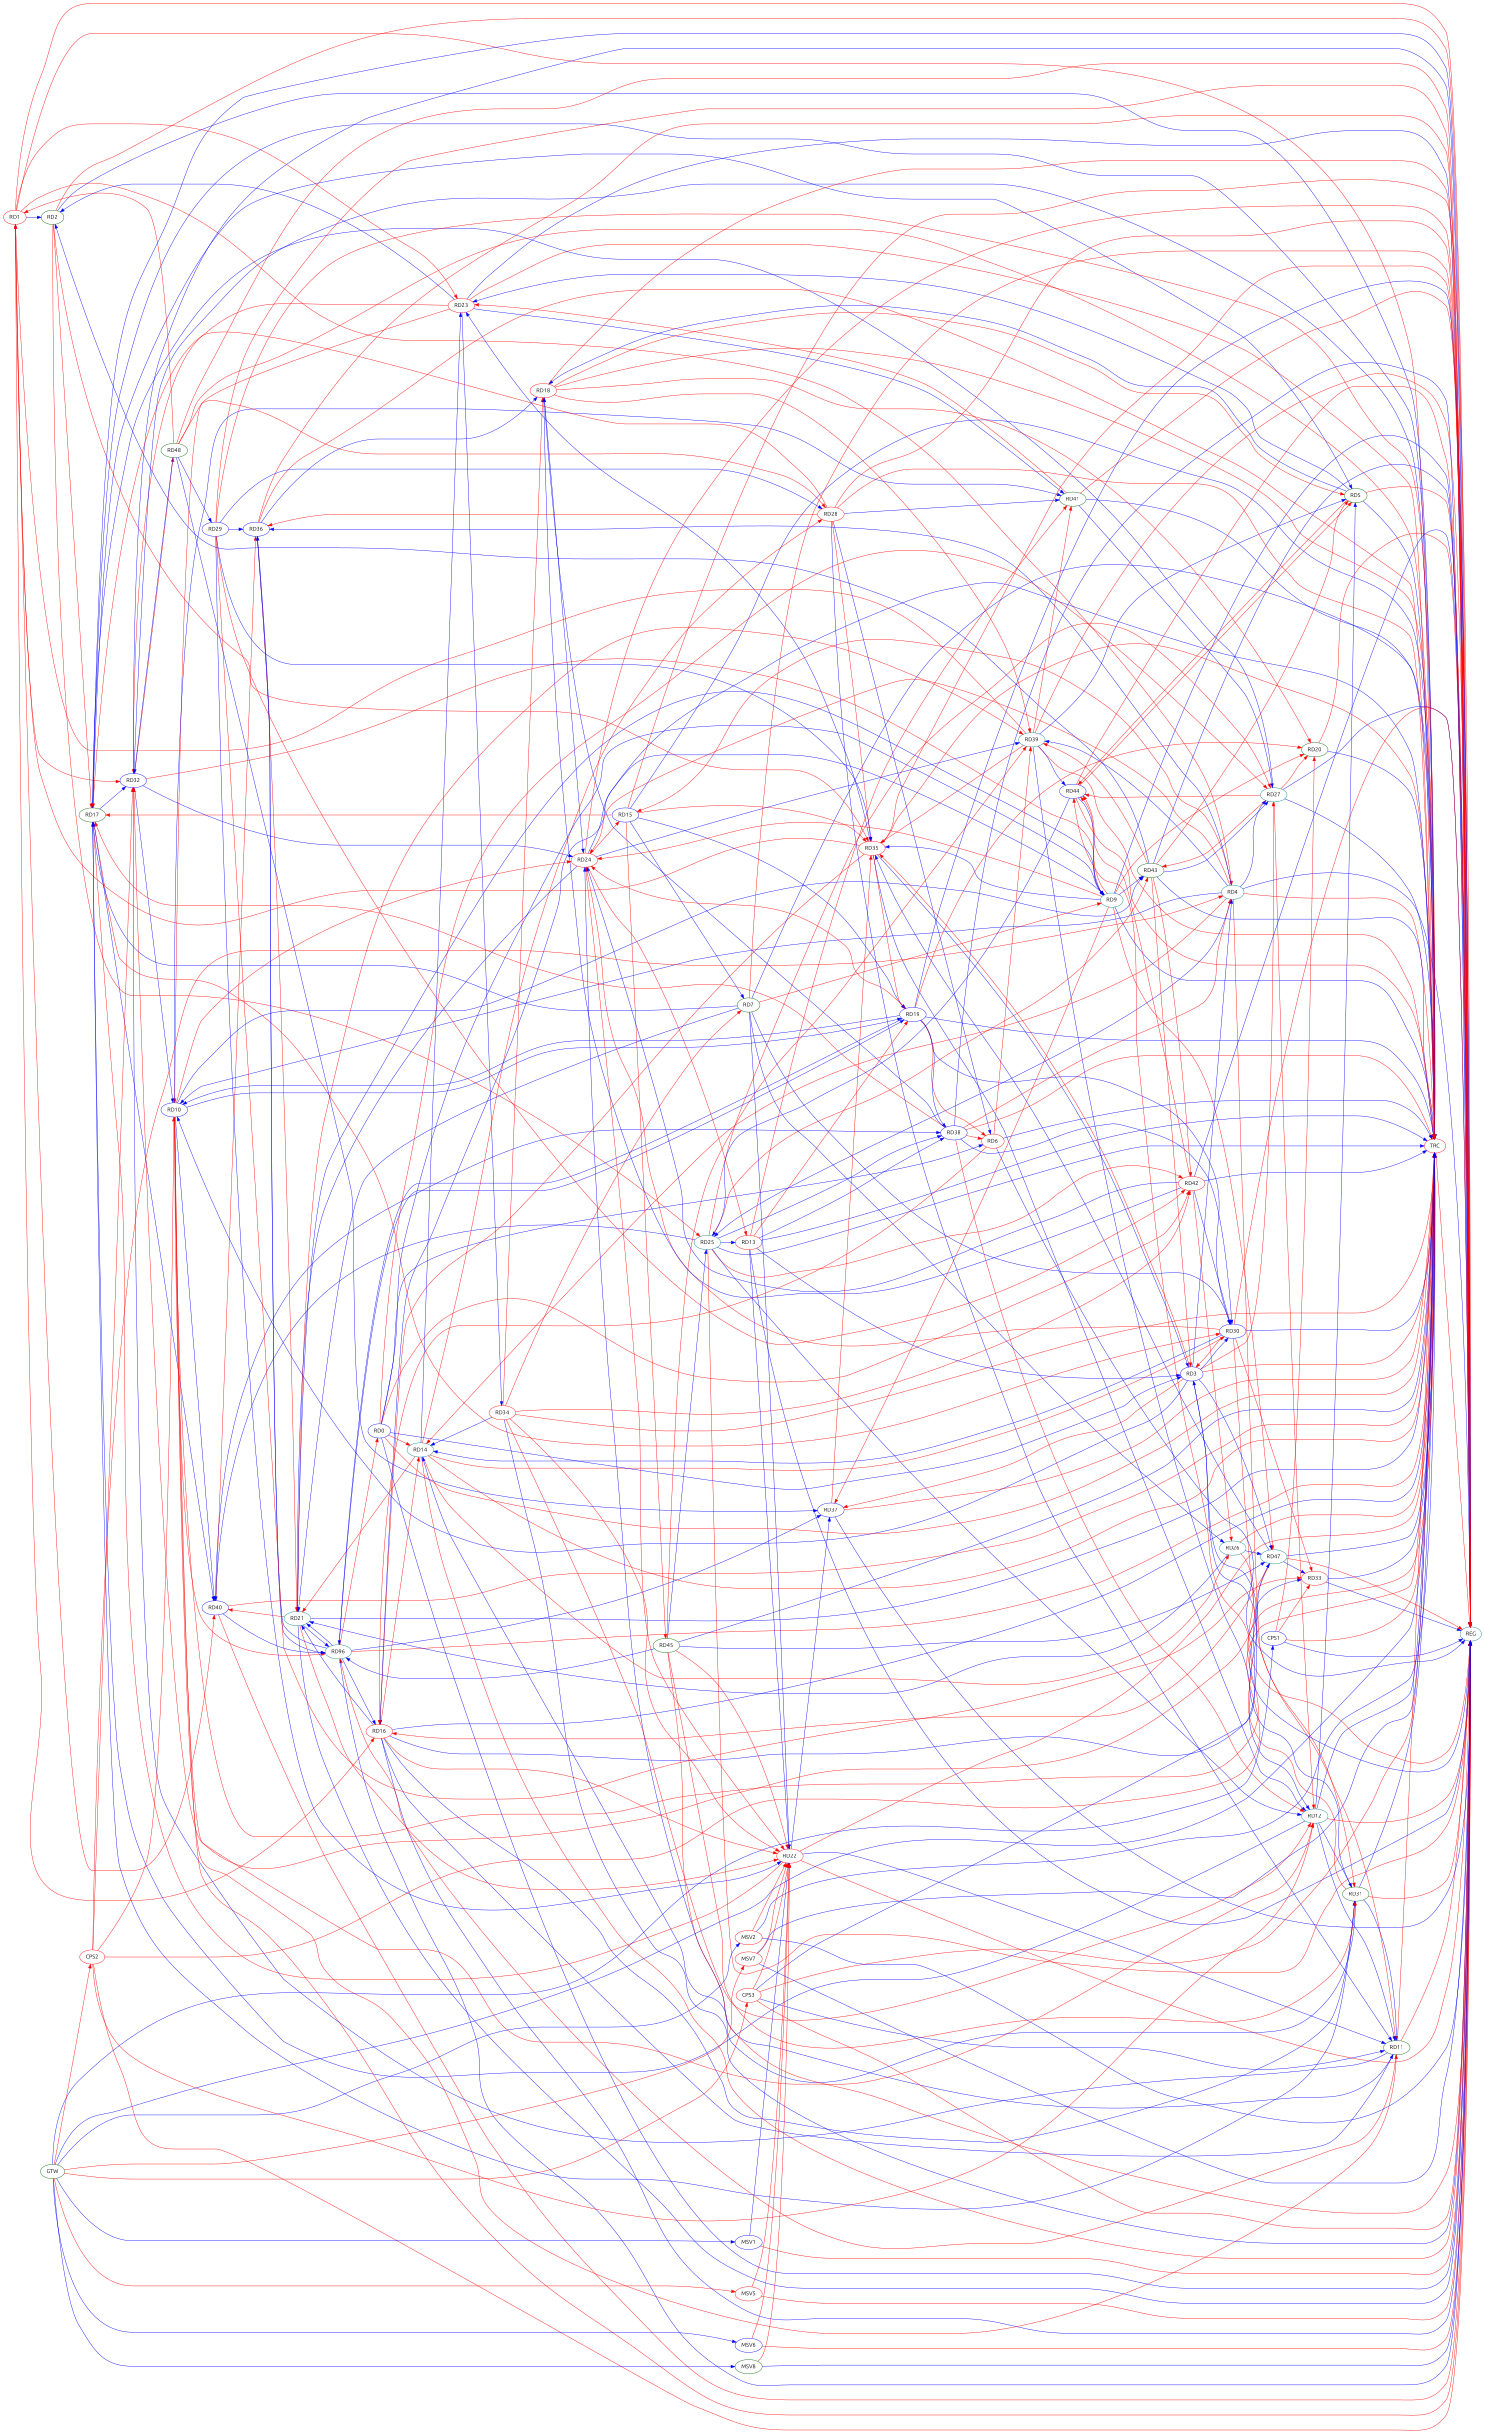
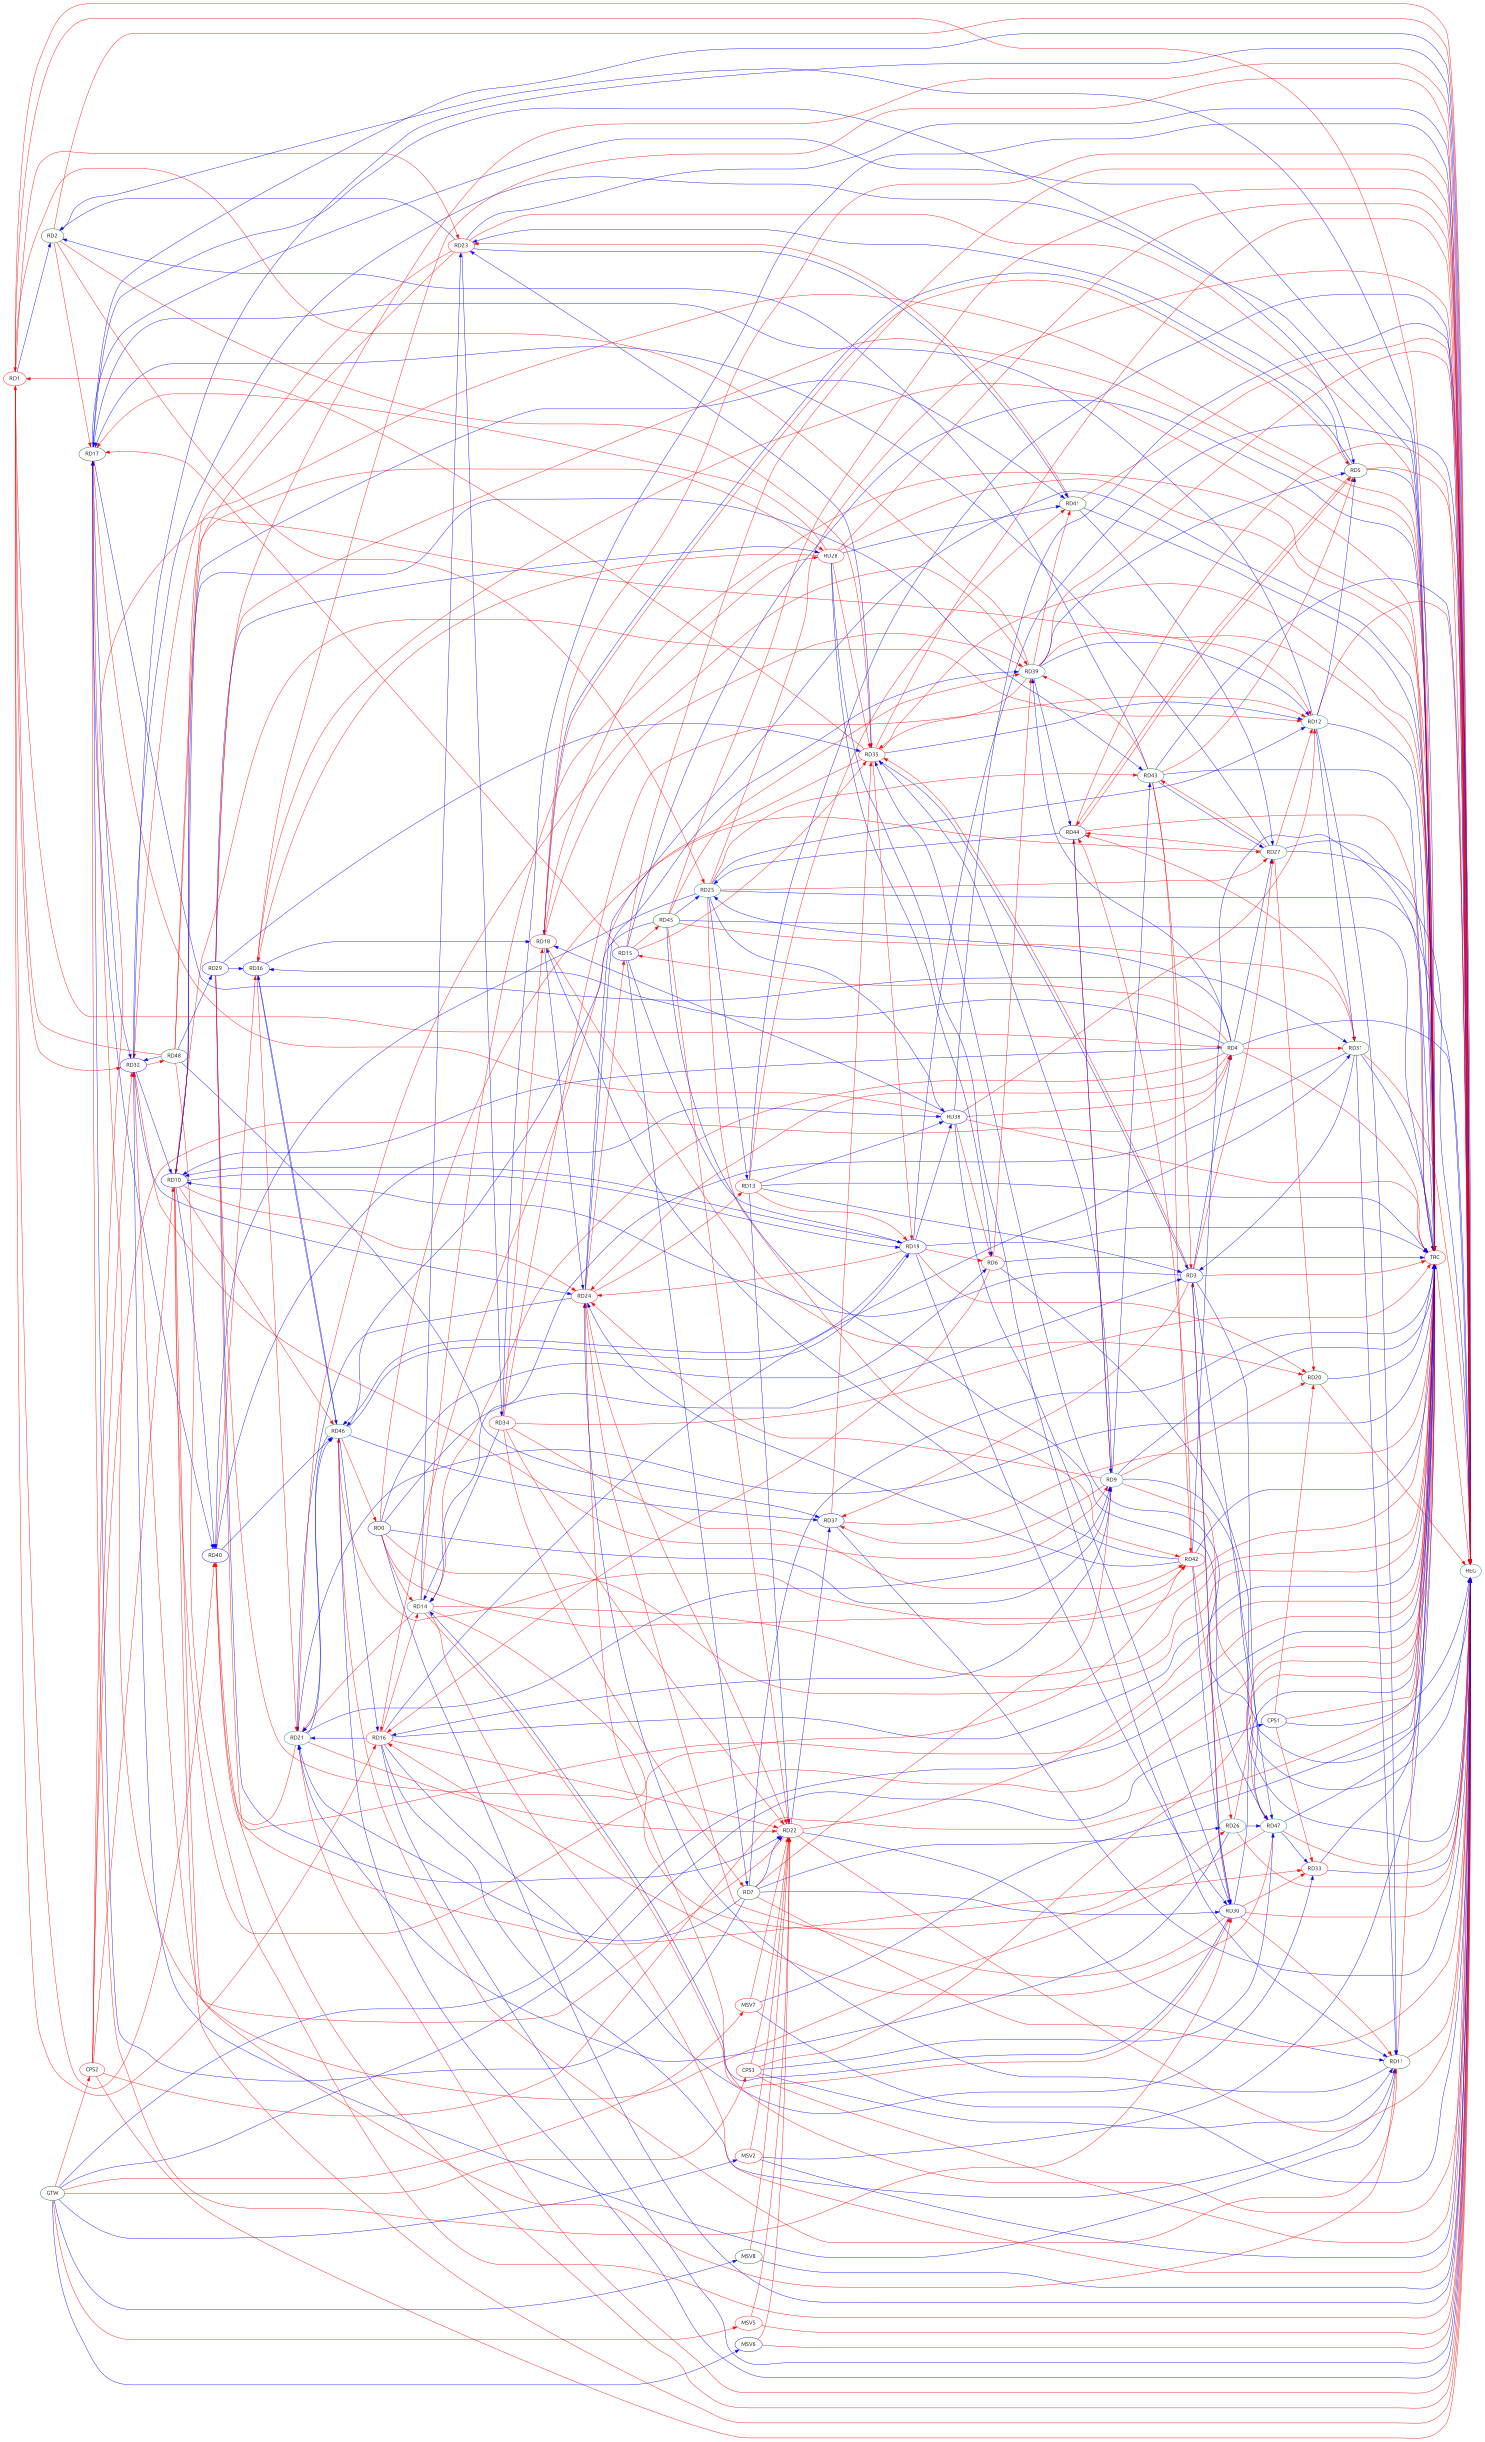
node "RD96": label "RD96" -> "RD46"
node "MSV1": removed
edge "RD21" -> "REG": color blue -> red
